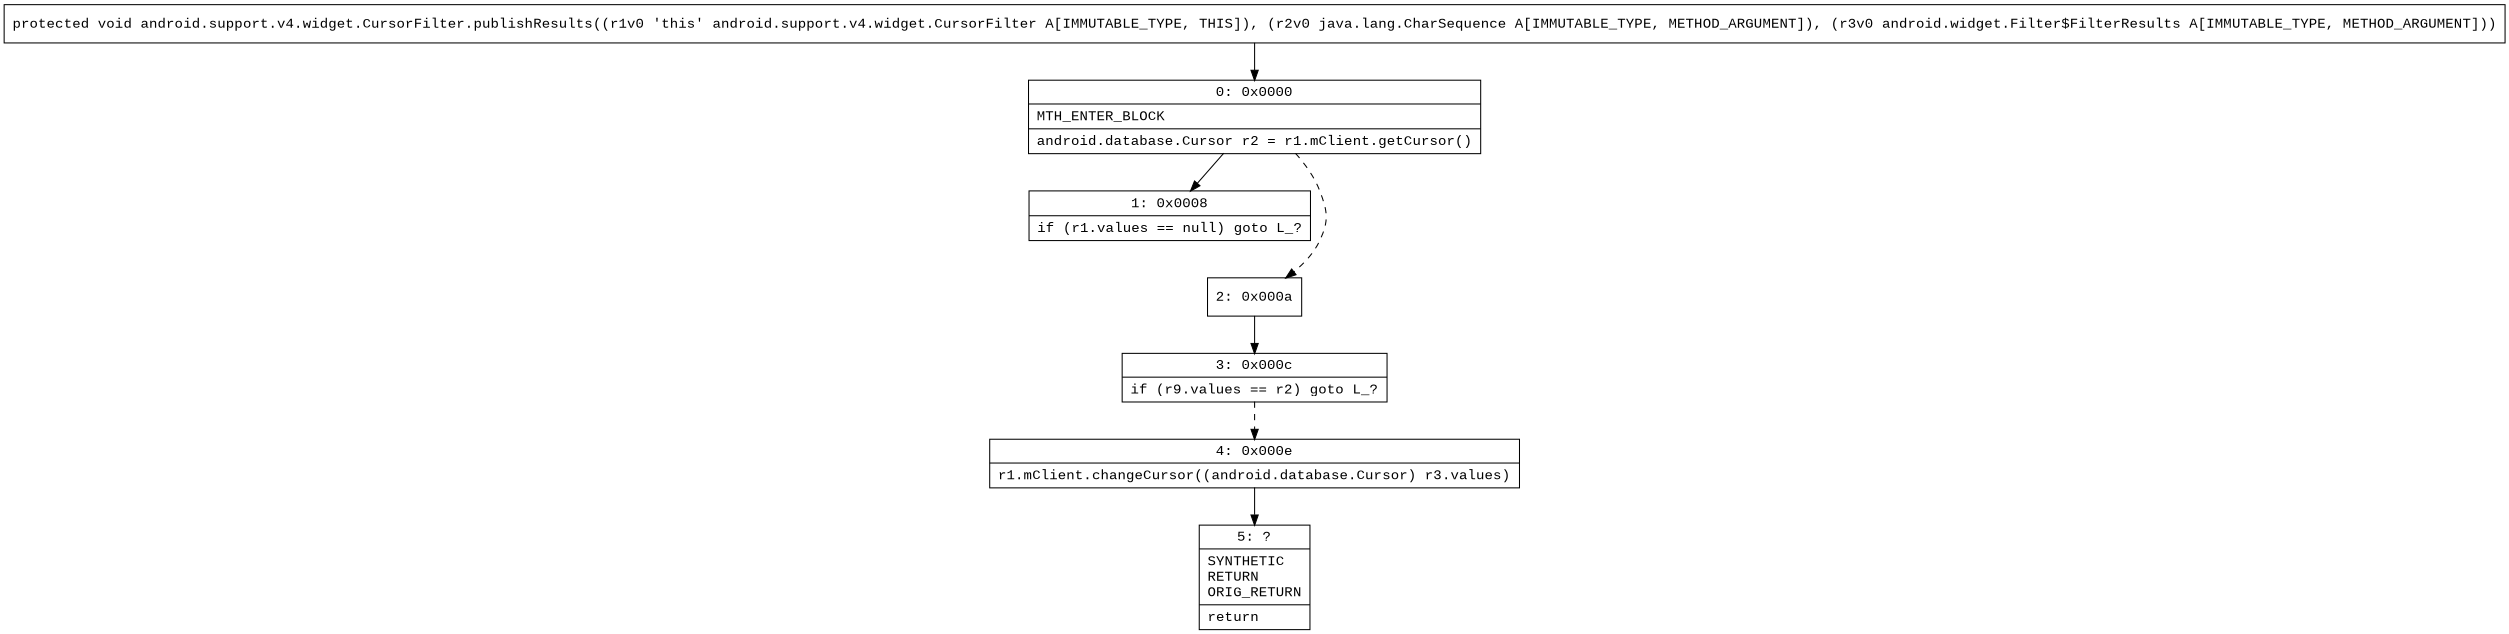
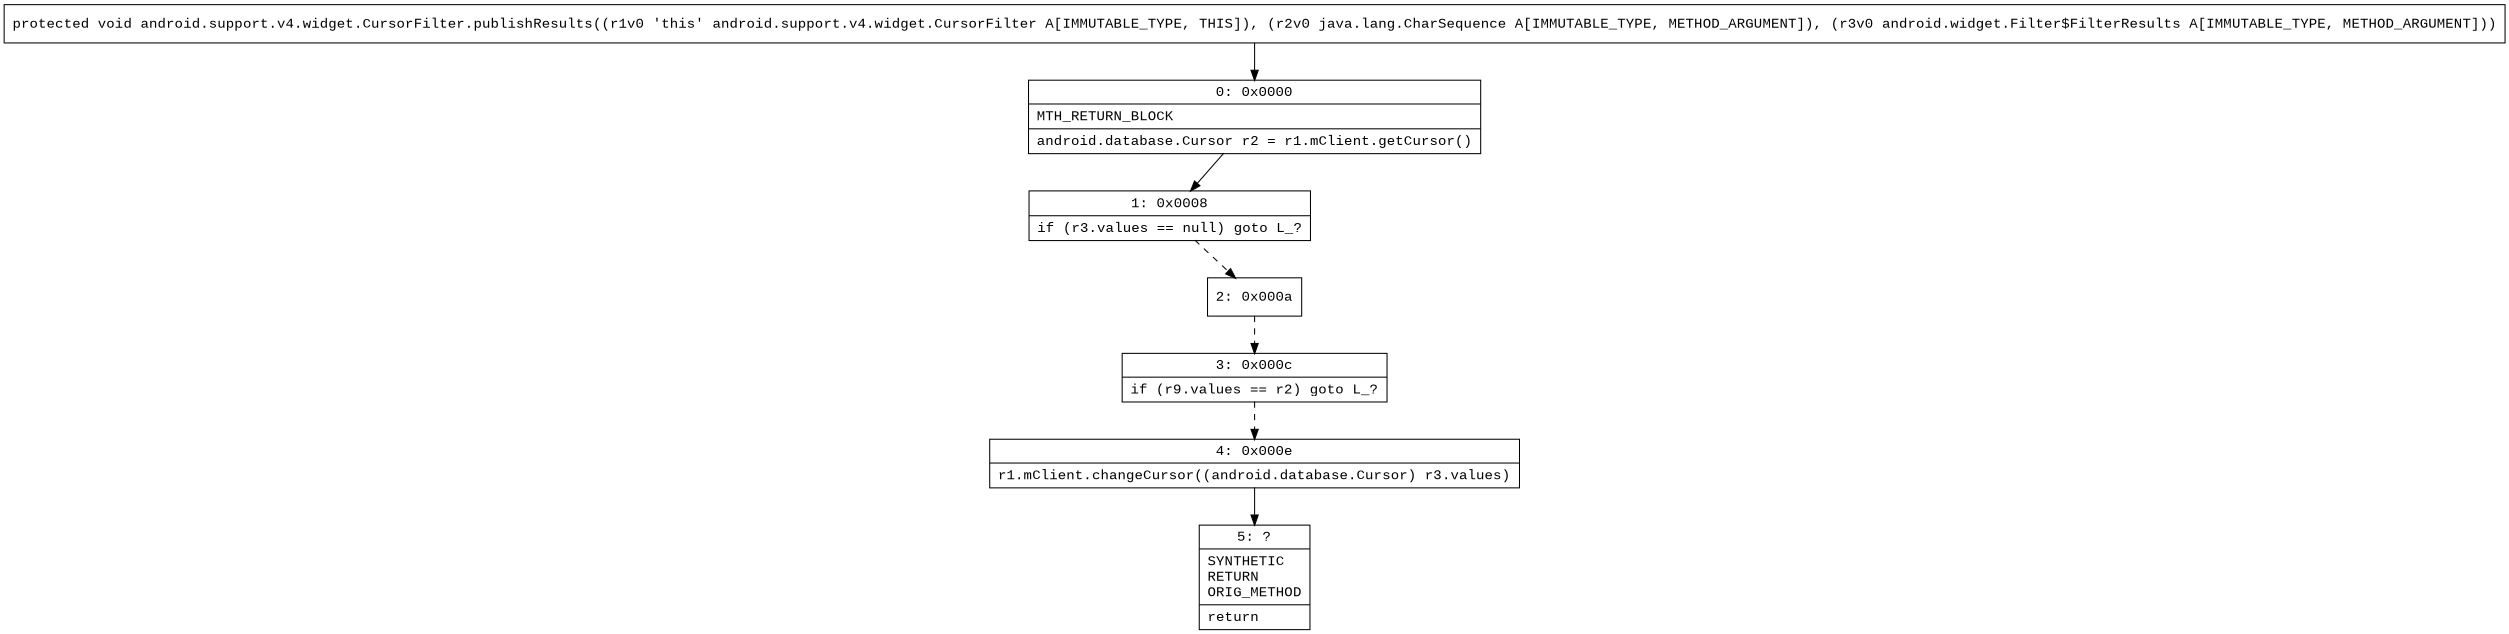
node "0: 0x0000": text "MTH_ENTER_BLOCK" -> "MTH_RETURN_BLOCK"
edge "0: 0x0000" -> "2: 0x000a": now "1: 0x0008" -> "2: 0x000a"
node "1: 0x0008": text "if (r1.values == null) goto L_?" -> "if (r3.values == null) goto L_?"
edge "2: 0x000a" -> "3: 0x000c": style solid -> dashed
node "5: ?": text "ORIG_RETURN" -> "ORIG_METHOD"
